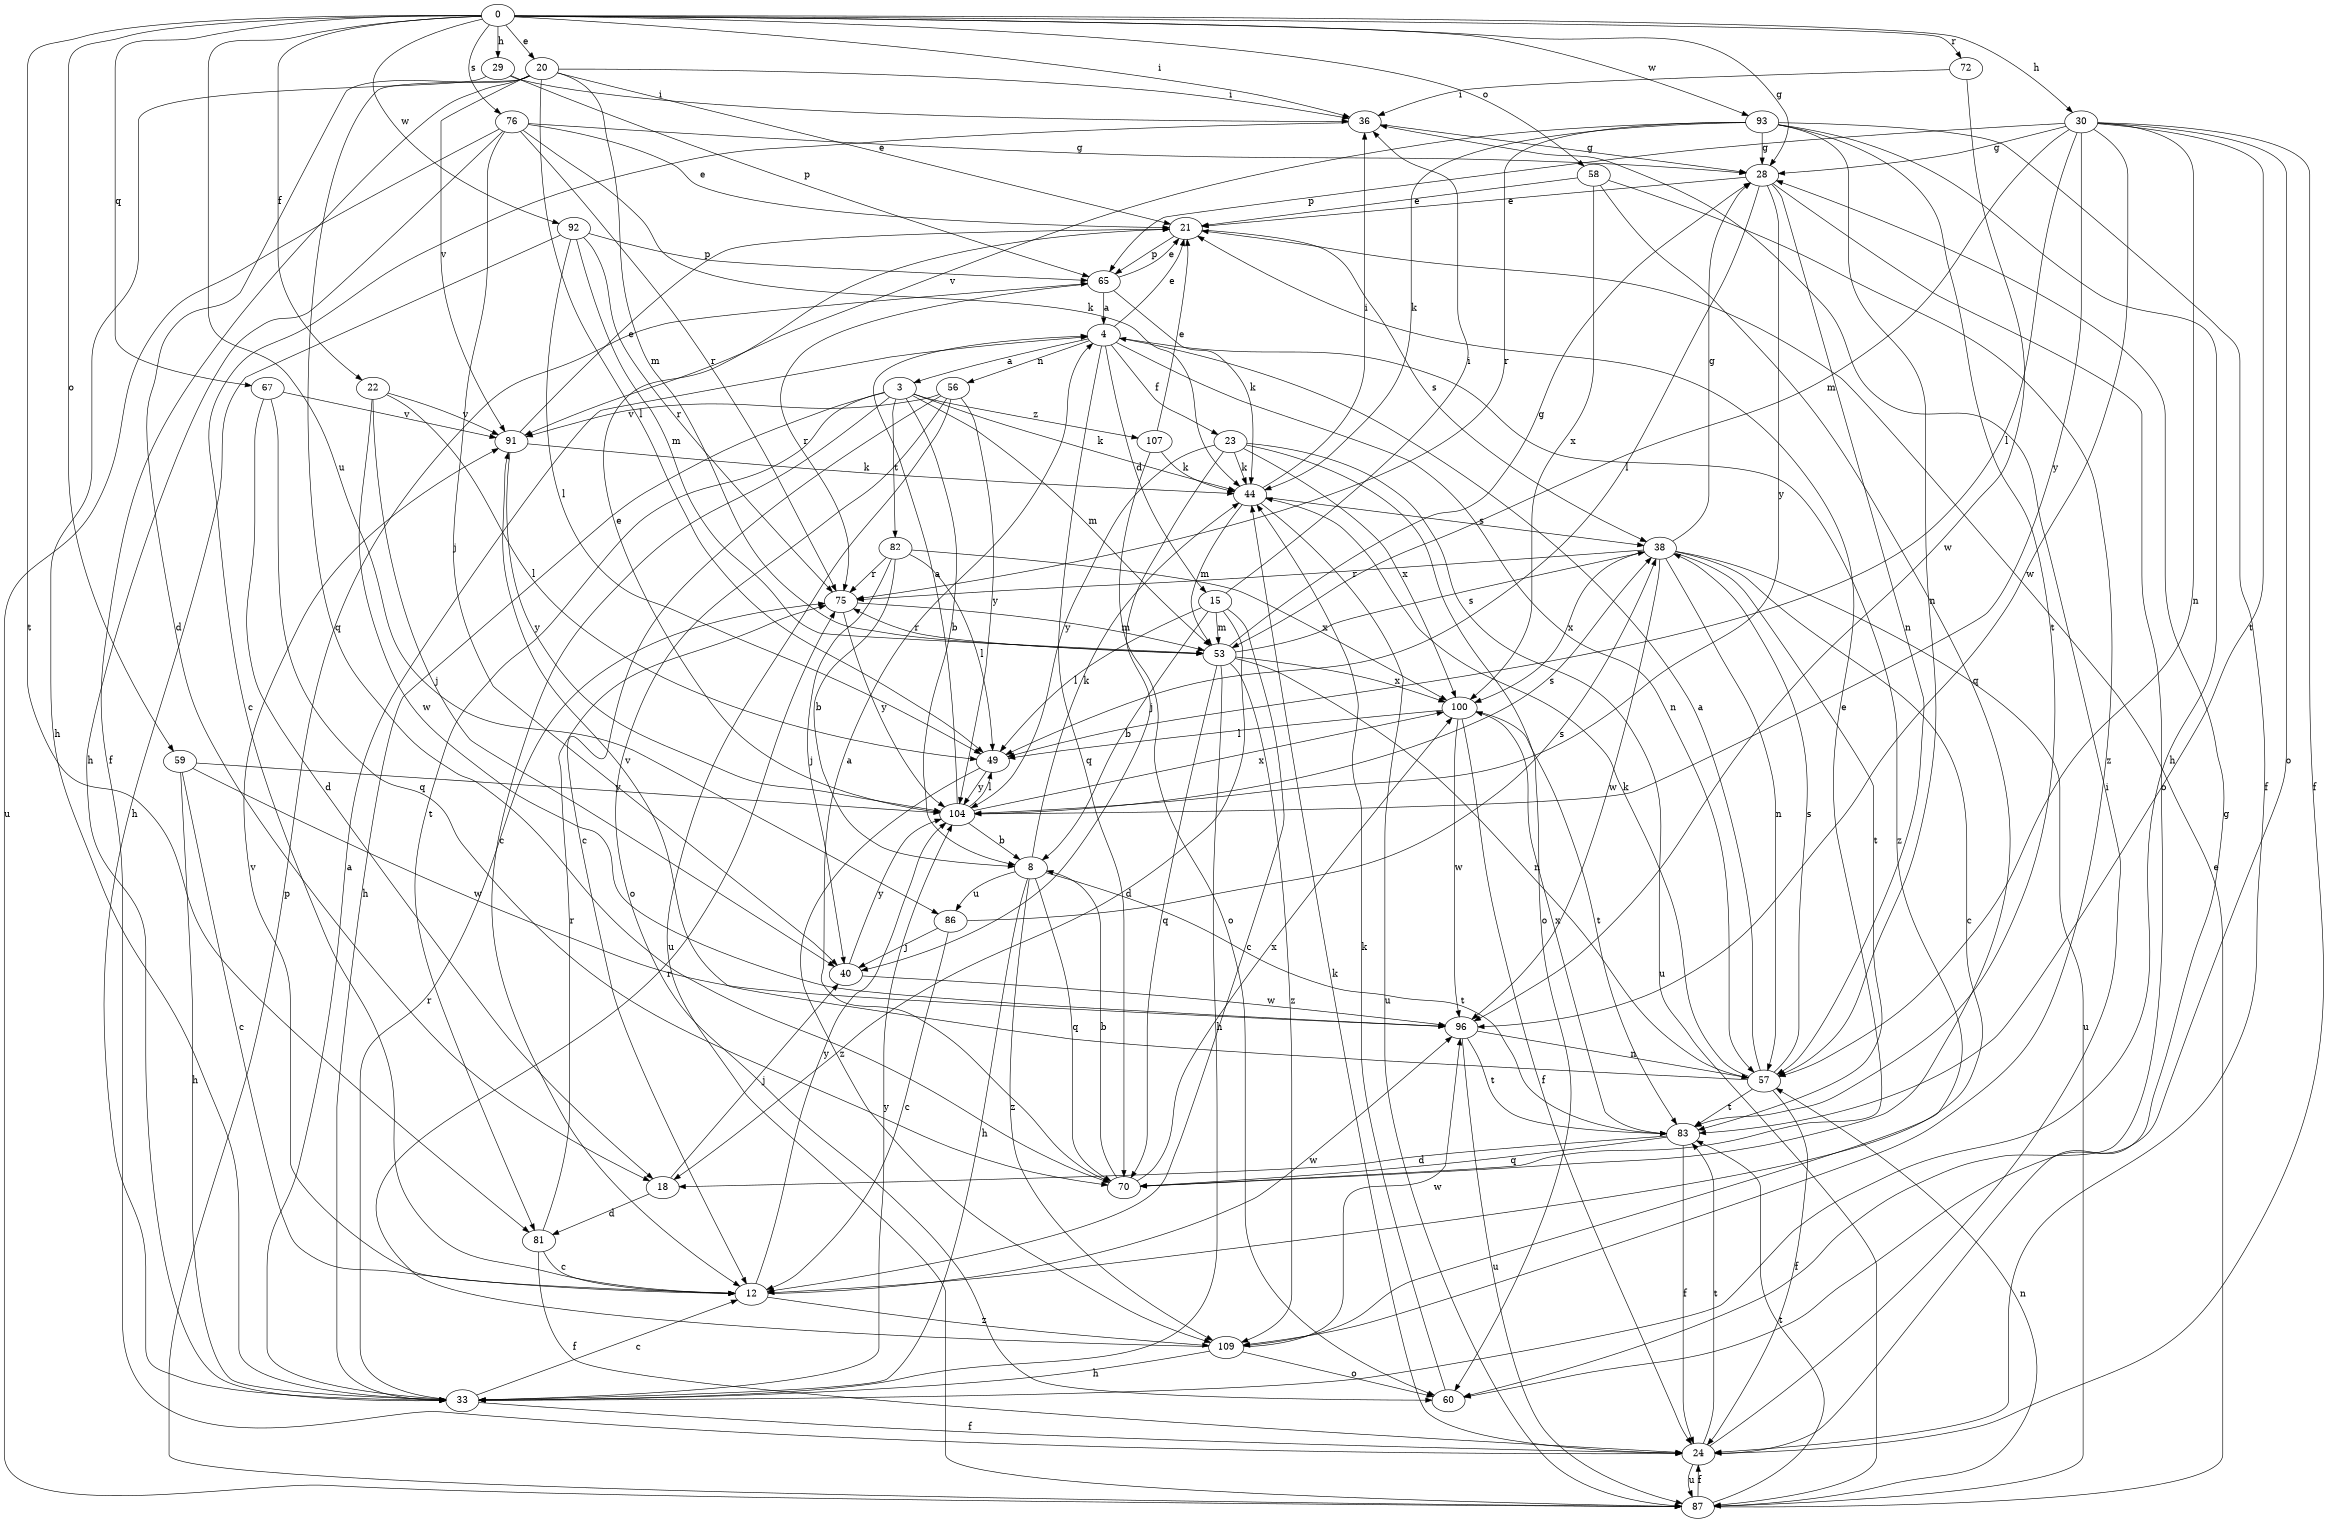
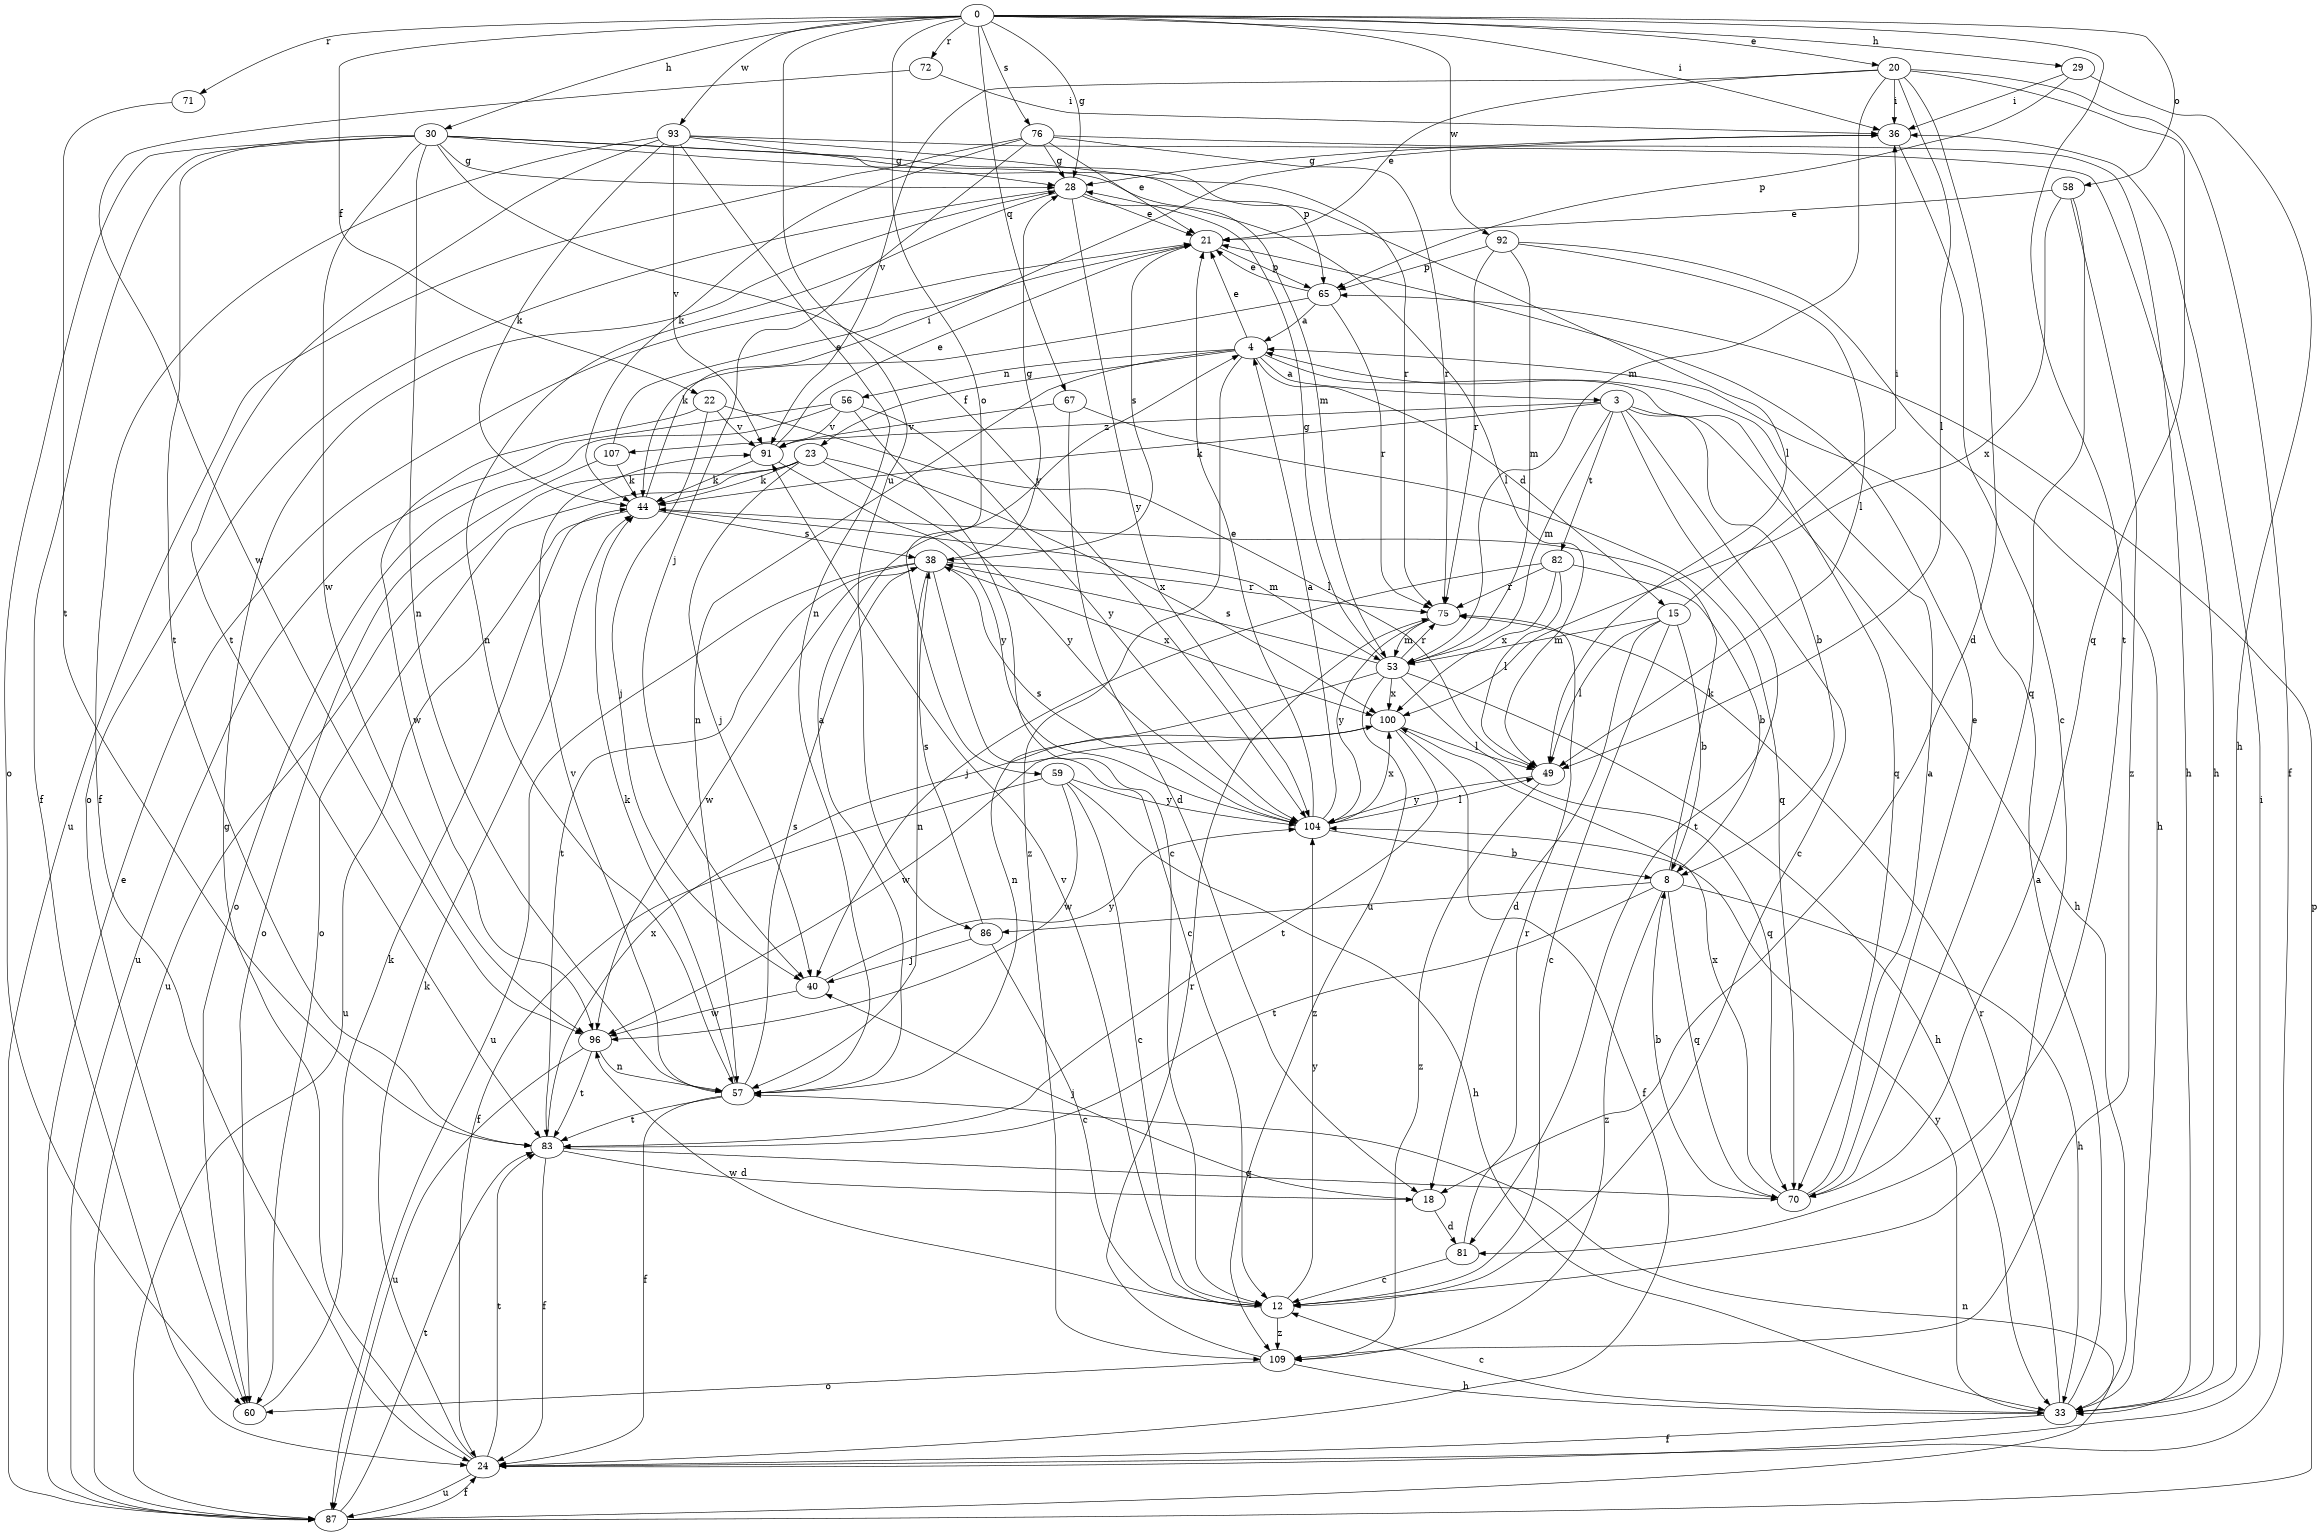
node "71": added
edge "109" -> "96": removed, label "w"
edge "81" -> "24": now "59" -> "24"
